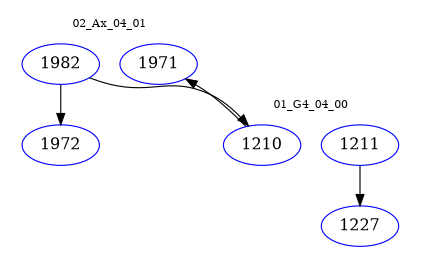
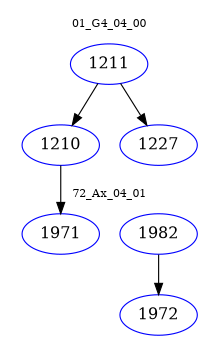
cluster "02_Ax_04_01": label "02_Ax_04_01" -> "72_Ax_04_01"
edge "1982" -> "1210": now "1211" -> "1210"
